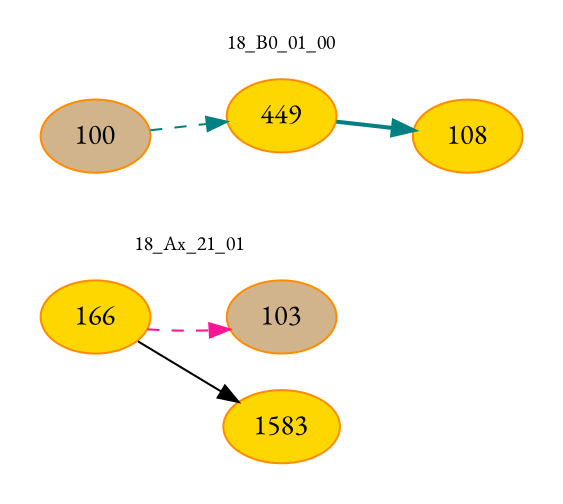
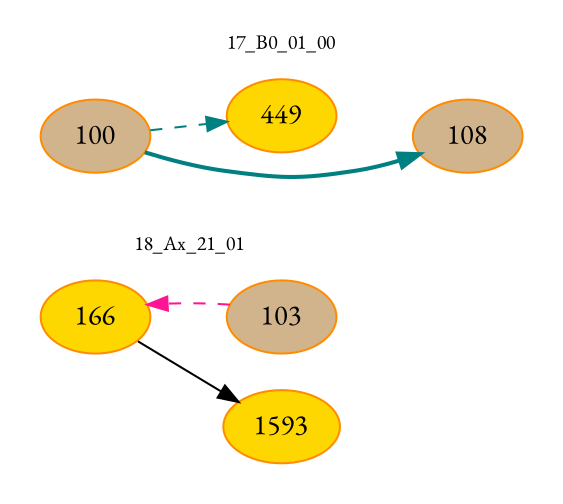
cluster "18_B0_01_00": label "18_B0_01_00" -> "17_B0_01_00"
edge "449" -> "108": now "100" -> "108"
node "108": fillcolor gold -> tan
edge "166" -> "103": reversed
node "1583": label "1583" -> "1593"
